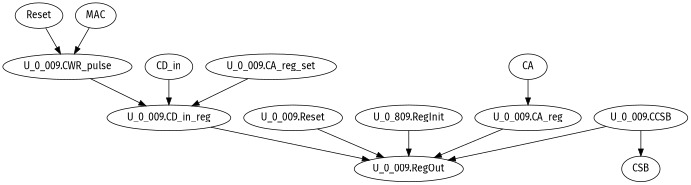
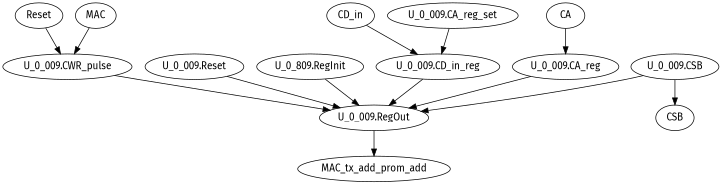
edge "U_0_009.CWR_pulse" -> "U_0_009.CD_in_reg": now "U_0_009.CWR_pulse" -> "U_0_009.RegOut"
node "U_0_009.CCSB": label "U_0_009.CCSB" -> "U_0_009.CSB"
node "MAC_tx_add_prom_add": added
